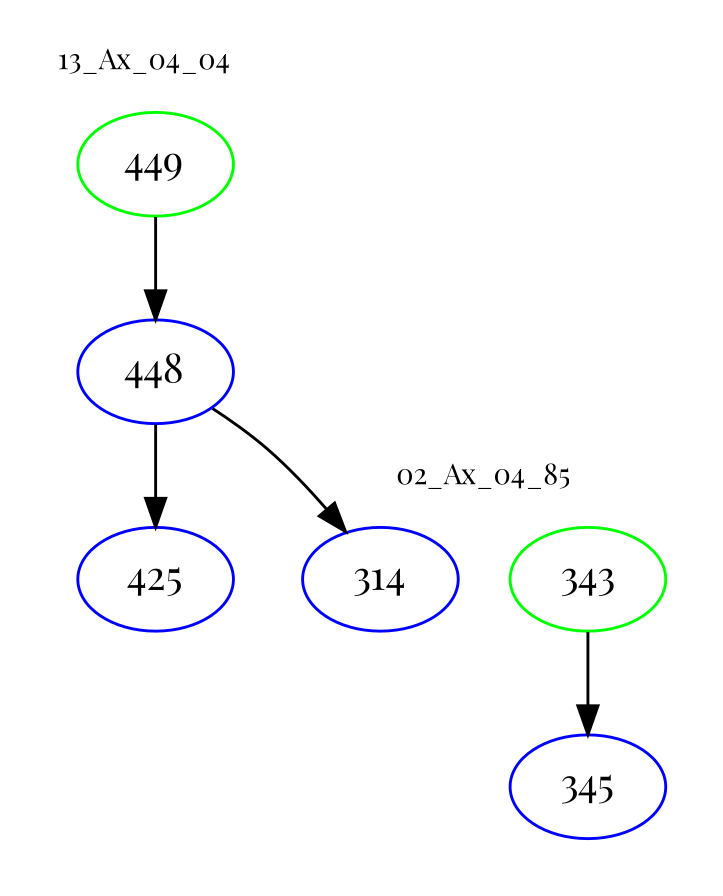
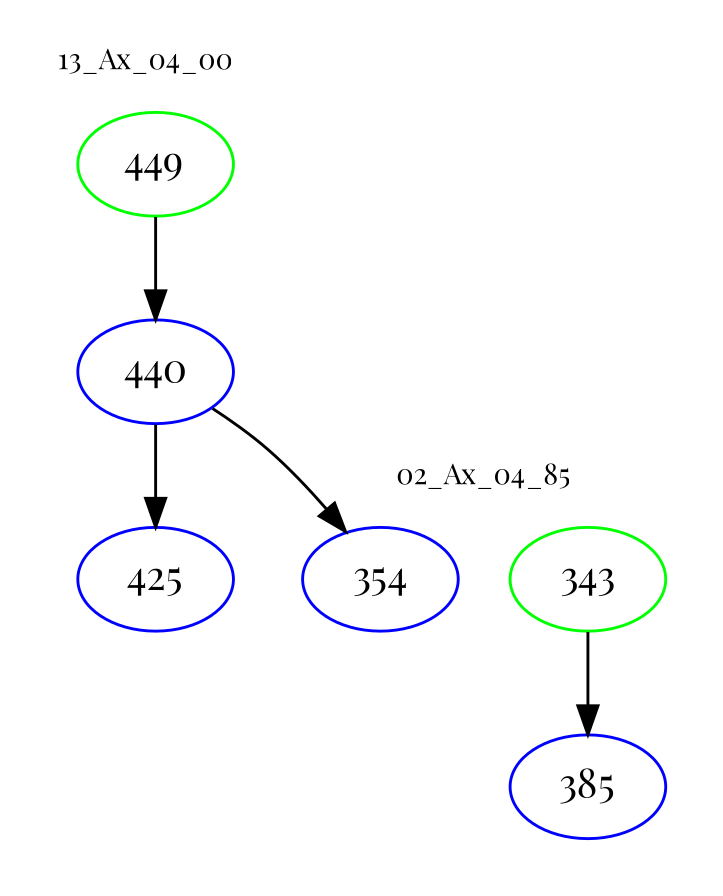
cluster "13_Ax_04_04": label "13_Ax_04_04" -> "13_Ax_04_00"
node "448": label "448" -> "440"
node "314": label "314" -> "354"
node "345": label "345" -> "385"
